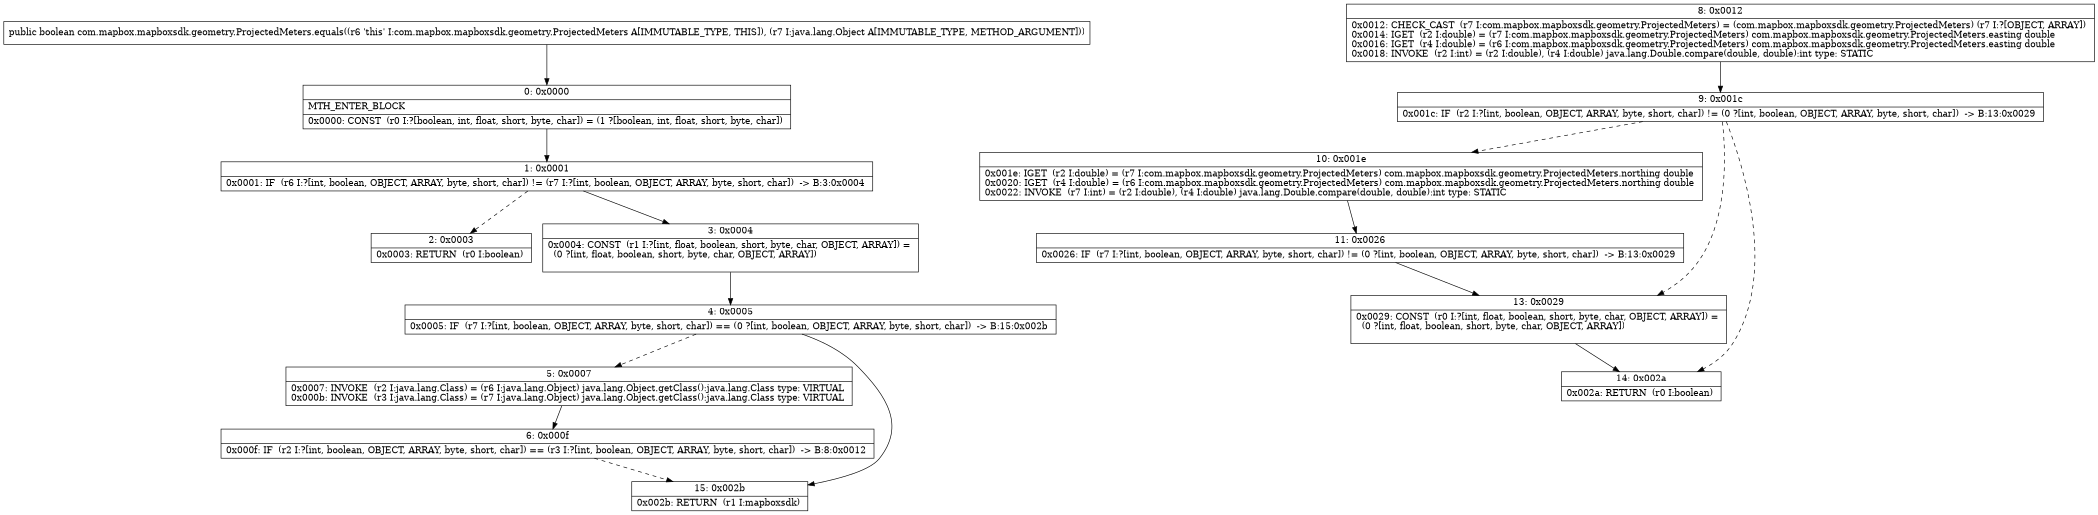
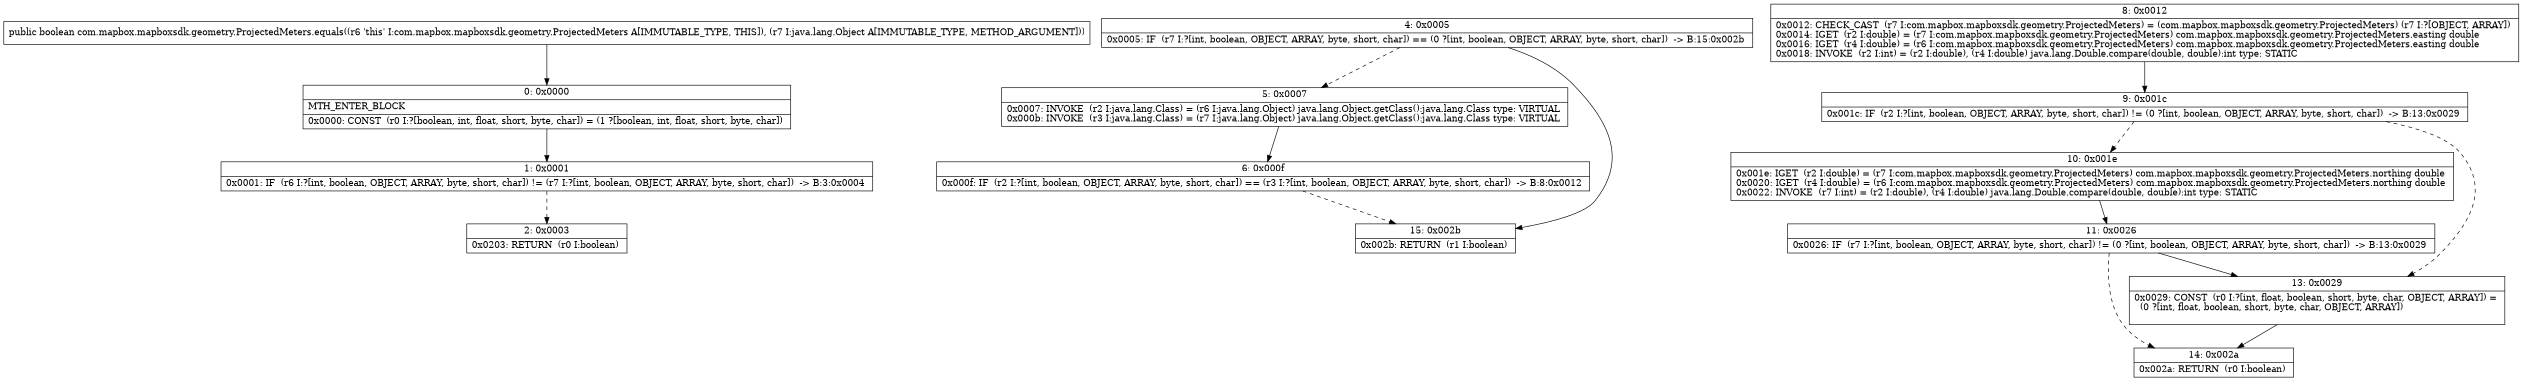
node "3: 0x0004": removed
edge "9: 0x001c" -> "14: 0x002a": now "11: 0x0026" -> "14: 0x002a"
node "2: 0x0003": text "0x0003: RETURN  (r0 I:boolean)" -> "0x0203: RETURN  (r0 I:boolean)"
node "15: 0x002b": text "0x002b: RETURN  (r1 I:mapboxsdk)" -> "0x002b: RETURN  (r1 I:boolean)"
